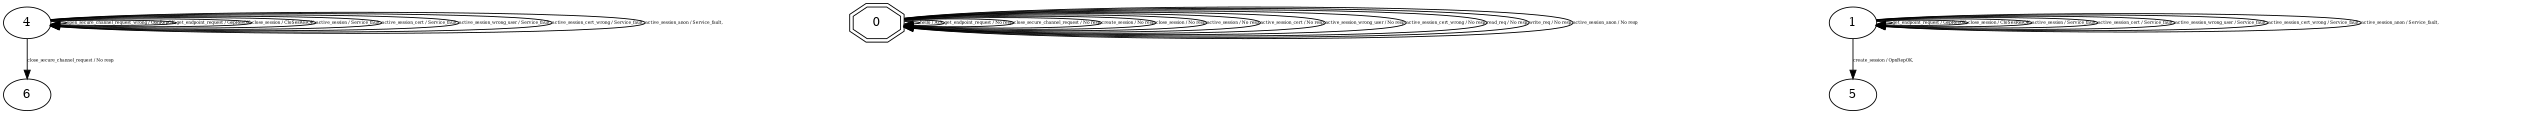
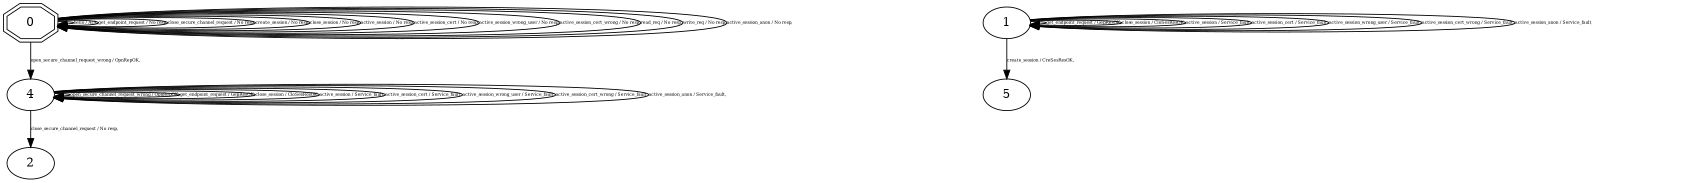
edge "0" -> "4": added, label "open_secure_channel_request_wrong / OpnRepOK,"
edge "1" -> "5": label "create_session / OpnRepOK," -> "create_session / CreSesResOK,"
node "6": label "6" -> "2"
